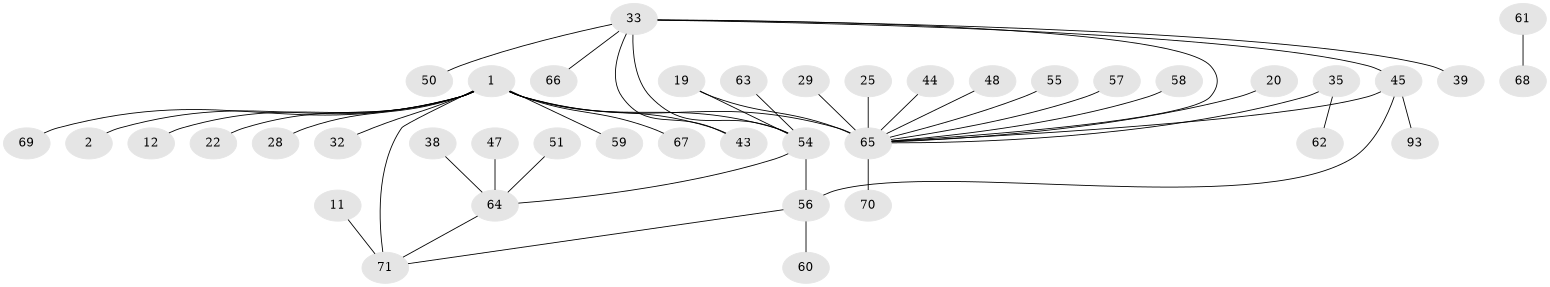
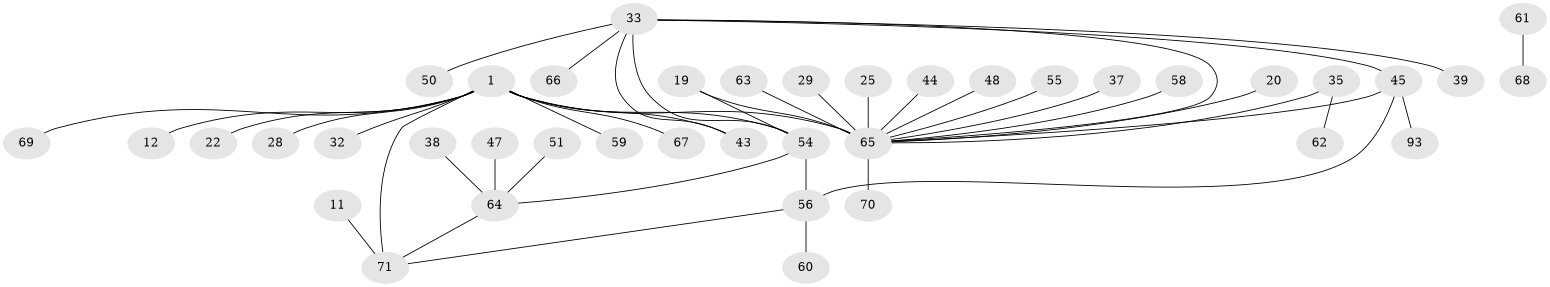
node "57": label "57" -> "37"
edge "63" -- "54": now "63" -- "65"
node "2": removed
